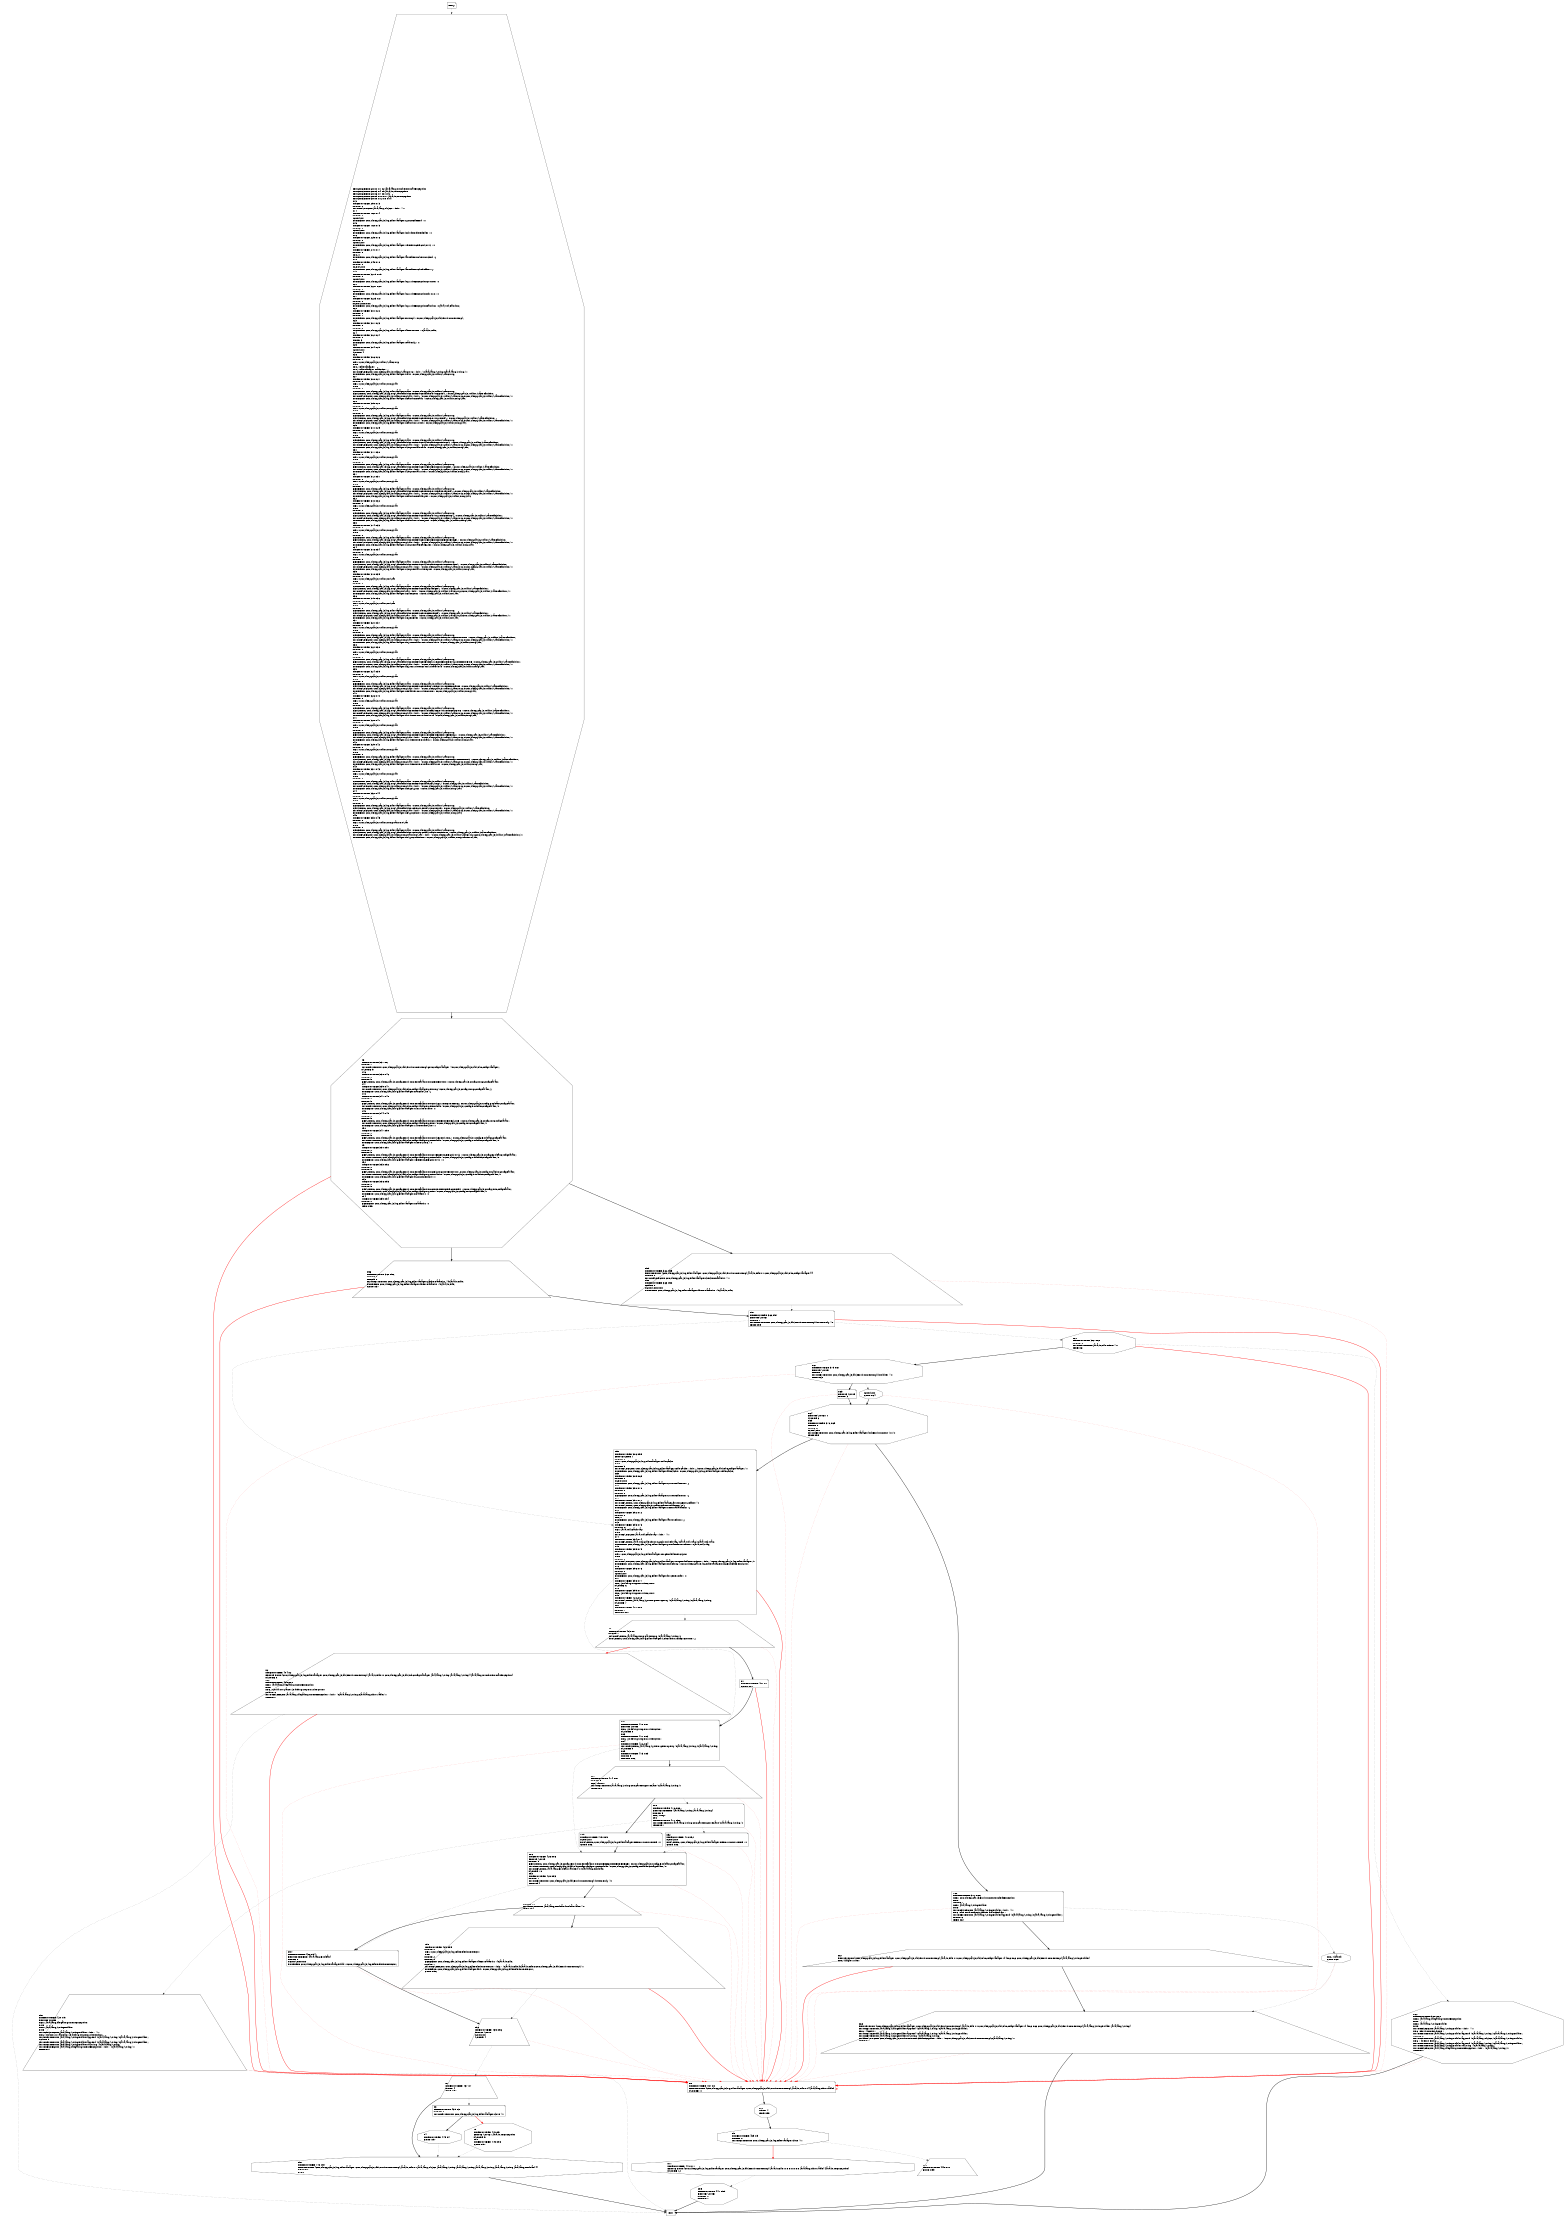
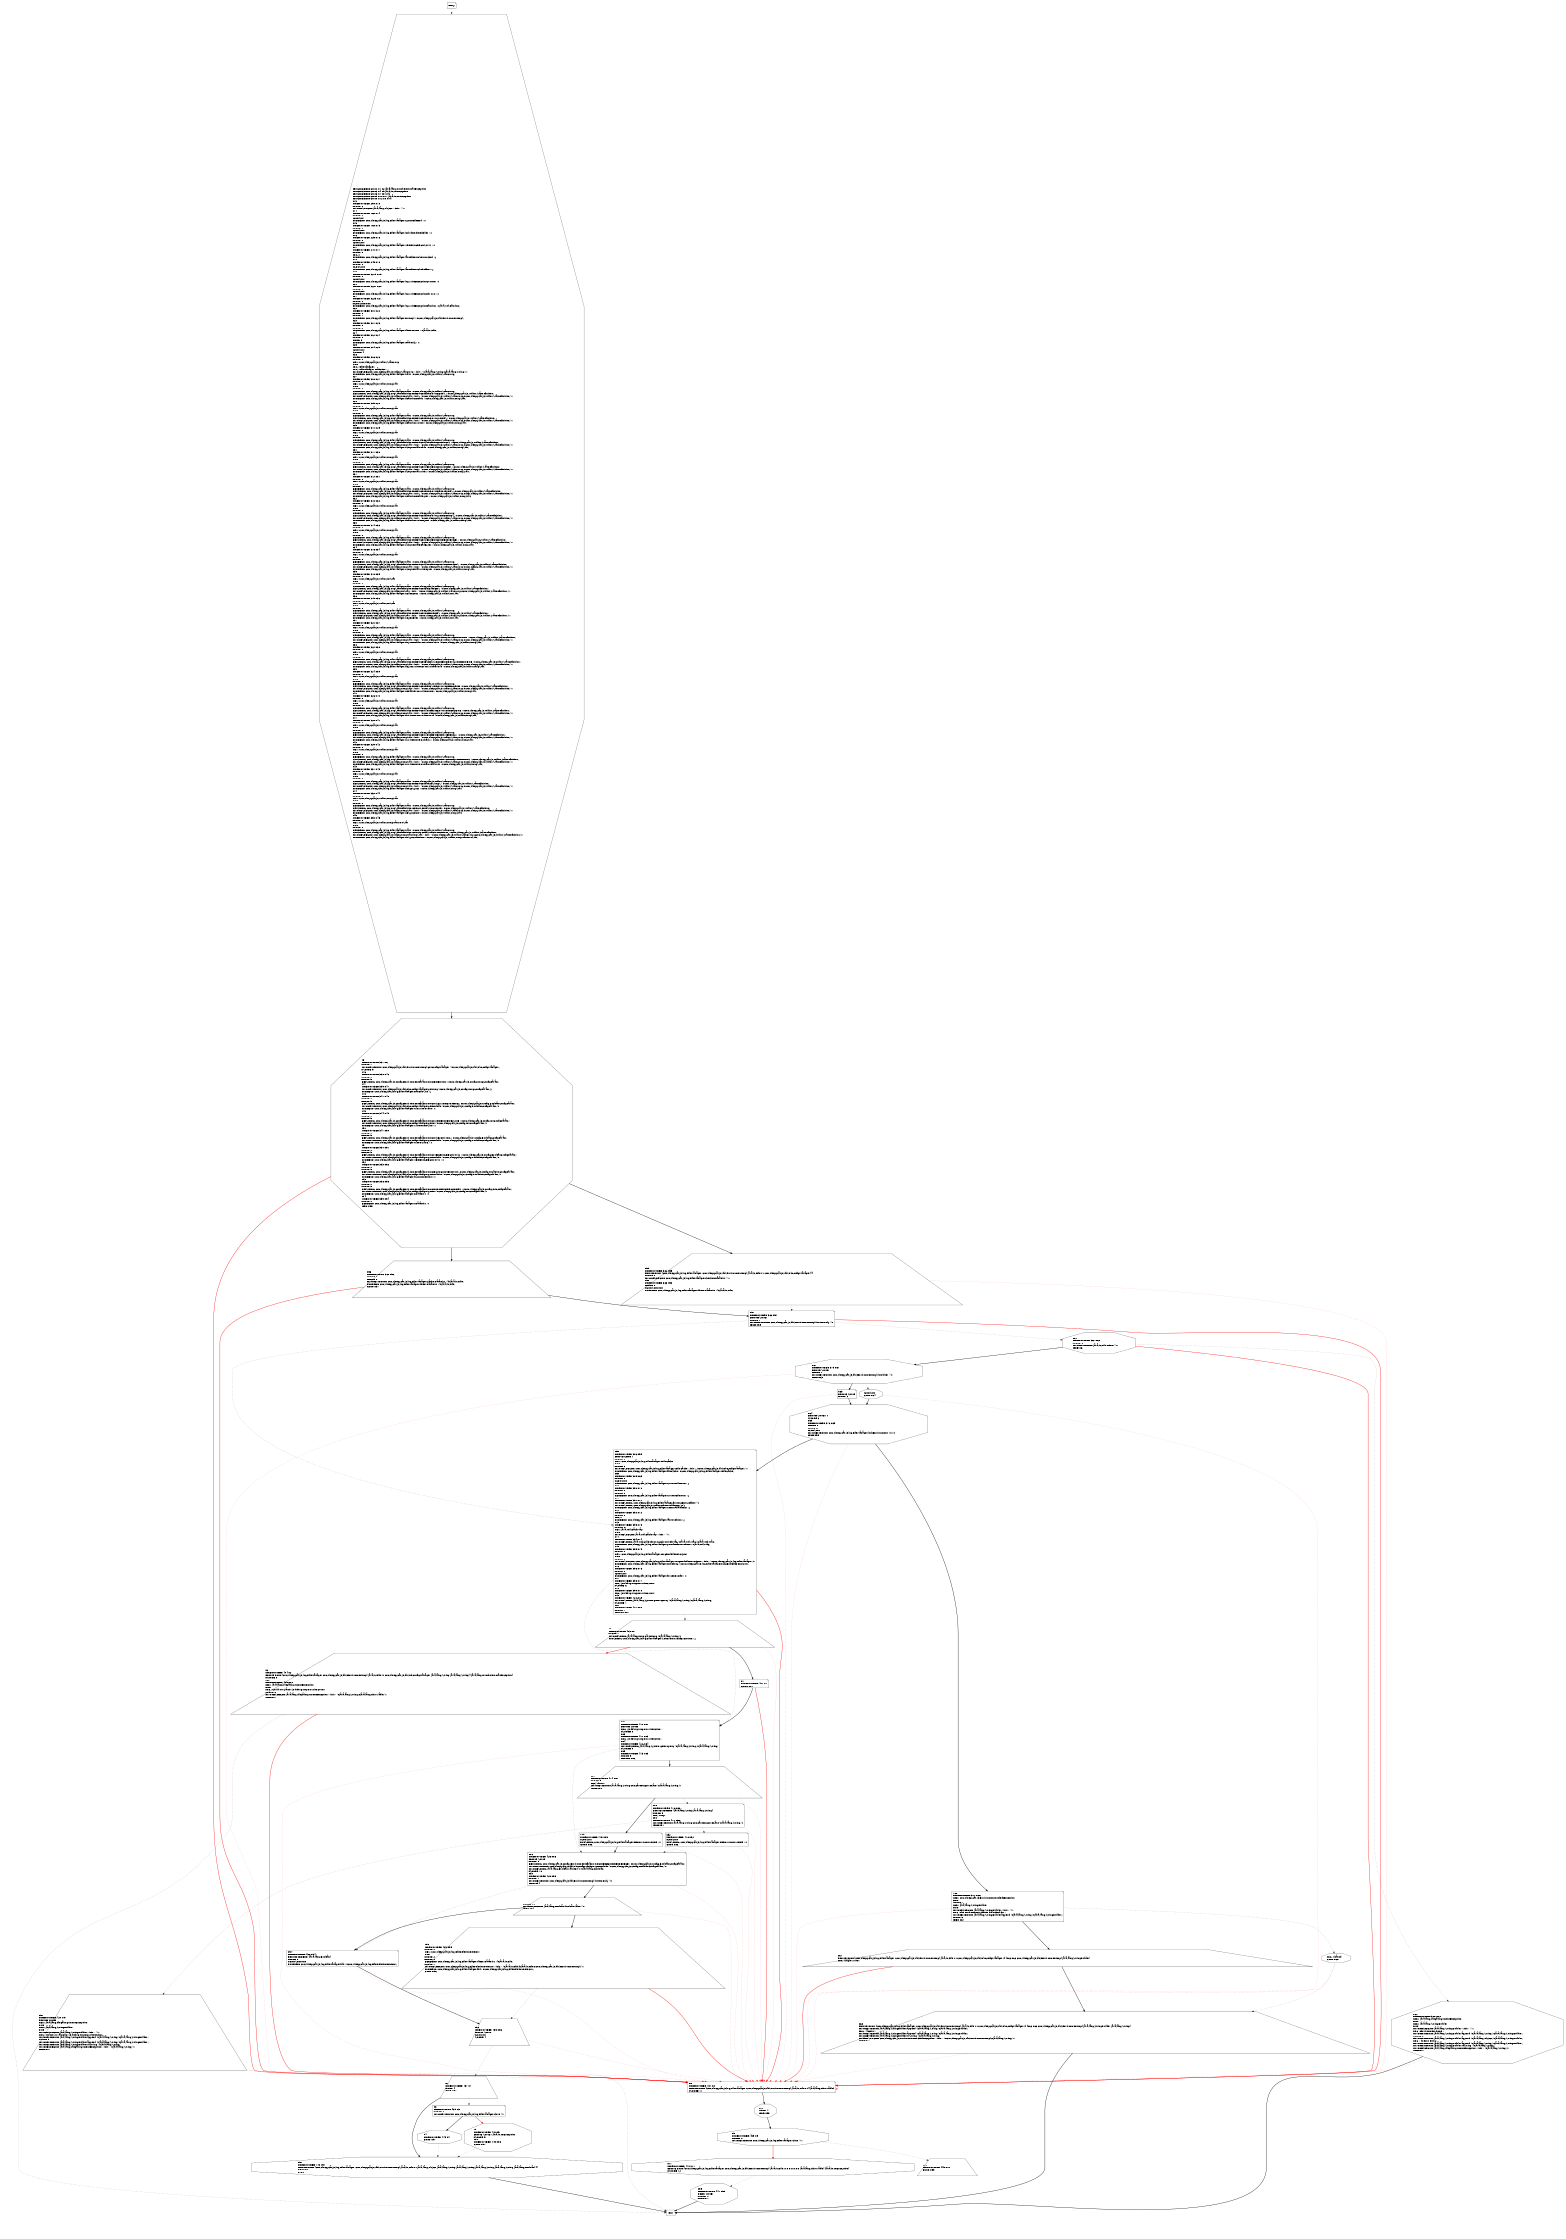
node "L99 LINENUMBER 447 L99 FRAME SAME ALOAD 11 ATHROW": label "L99 LINENUMBER 447 L99 FRAME SAME ALOAD 11 ATHROW" -> "L99 LINENUMBER 447 L99 OPEN SAME ALOAD 11 ATHROW"
